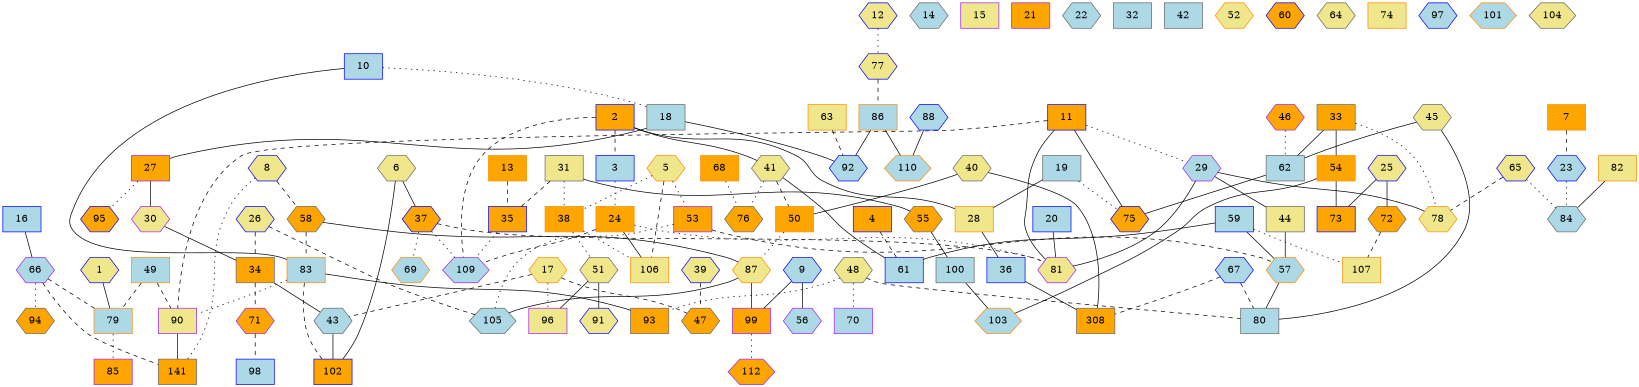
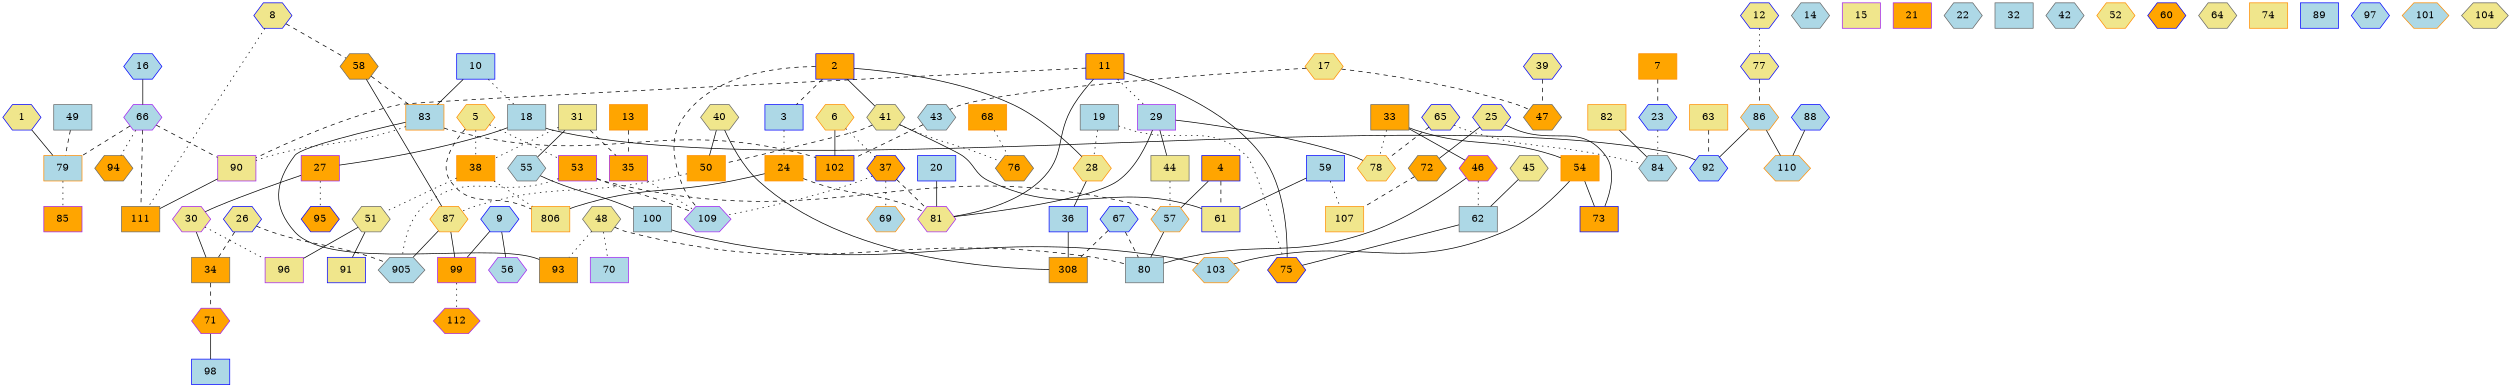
node "42": shape box -> hexagon
node "89": added
node "86": shape box -> hexagon
edge "33" -- "62": now "33" -- "46"
node "6": color gray40 -> darkorange
node "29": shape hexagon -> box
edge "6" -- "37": style solid -> dotted
edge "19" -- "28": style solid -> dotted
node "16": shape box -> hexagon
node "35": color blue -> purple
node "55": fillcolor orange -> lightblue
node "28": shape box -> hexagon
edge "24" -- "81": style dotted -> dashed
edge "59" -- "57": now "4" -- "57"
edge "44" -- "57": style solid -> dotted
edge "24" -- "109": now "53" -- "109"
node "49": color darkorange -> gray40
node "106": label "106" -> "806"
node "61": fillcolor lightblue -> khaki
edge "45" -- "80": now "46" -- "80"
edge "49" -- "90": now "66" -- "90"
edge "34" -- "43": removed
edge "17" -- "96": now "30" -- "96"
node "105": label "105" -> "905"
node "91": shape hexagon -> box
edge "71" -- "98": style dashed -> solid
edge "43" -- "102": style solid -> dashed
node "141": label "141" -> "111"
